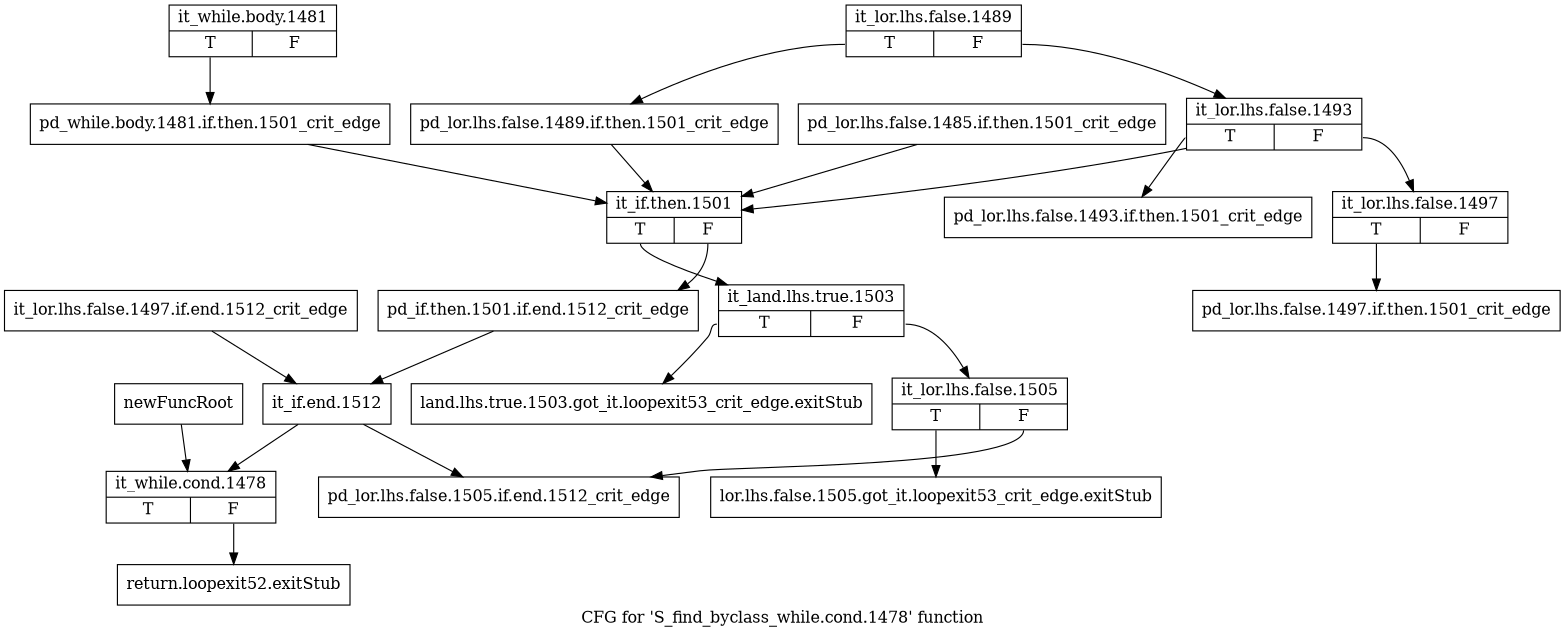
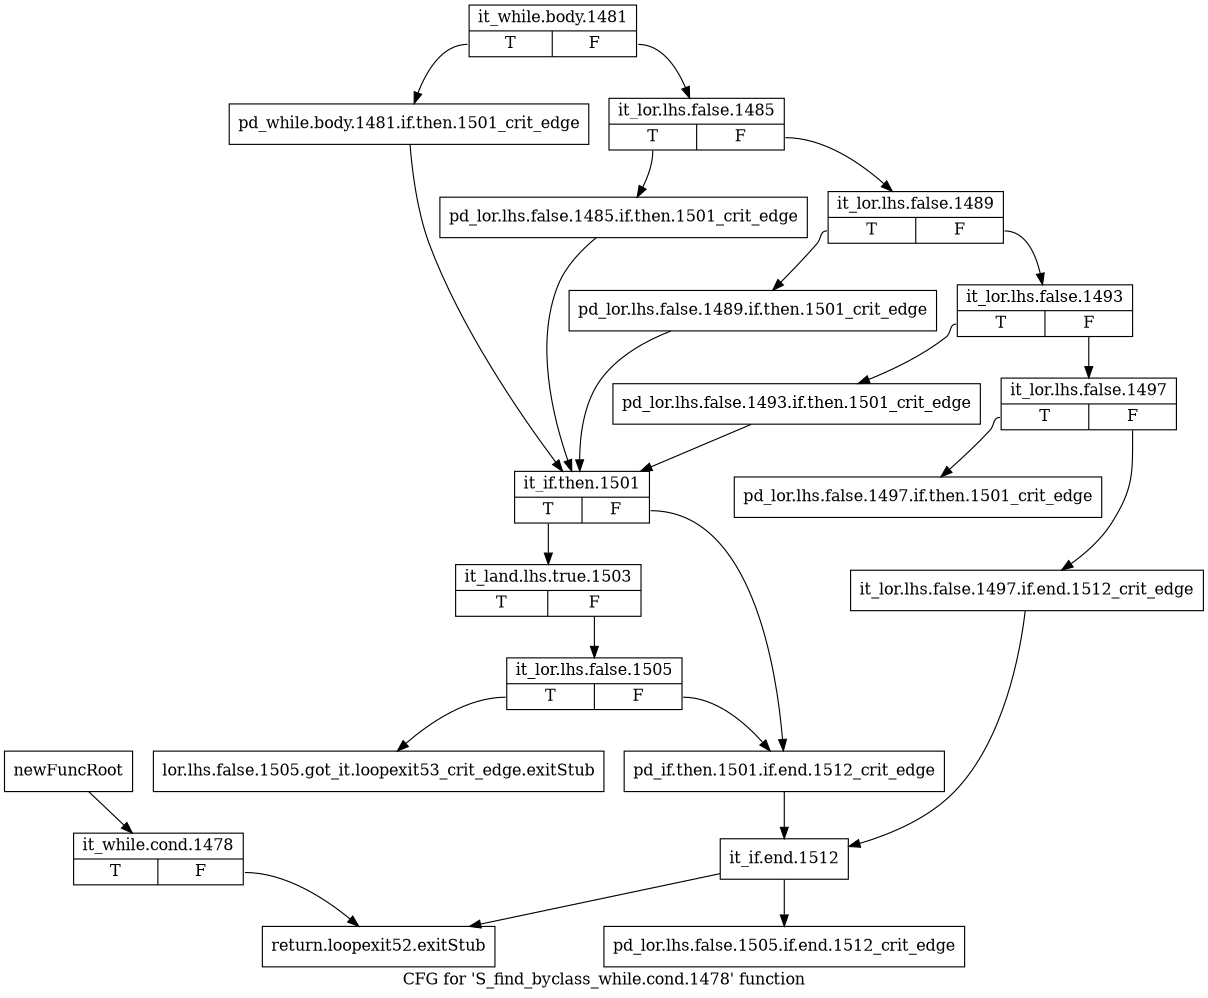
node "it_lor.lhs.false.1485": added
edge "it_lor.lhs.false.1493" -> "it_if.then.1501": now "pd_lor.lhs.false.1493.if.then.1501_crit_edge" -> "it_if.then.1501"
node "land.lhs.true.1503.got_it.loopexit53_crit_edge.exitStub": removed
edge "it_if.end.1512" -> "it_while.cond.1478": now "it_if.end.1512" -> "return.loopexit52.exitStub"
edge "it_lor.lhs.false.1505" -> "pd_lor.lhs.false.1505.if.end.1512_crit_edge": now "it_lor.lhs.false.1505" -> "pd_if.then.1501.if.end.1512_crit_edge"
edge "it_lor.lhs.false.1497" -> "it_lor.lhs.false.1497.if.end.1512_crit_edge": added
